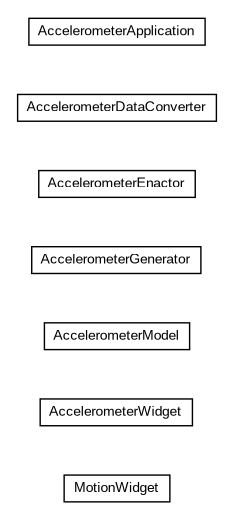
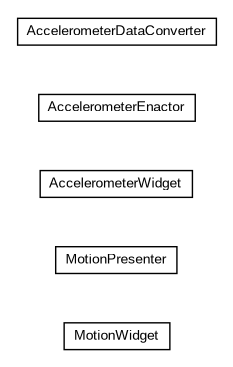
node "AccelerometerApplication": removed
node "MotionPresenter": added
node "AccelerometerGenerator": removed
node "AccelerometerModel": removed
